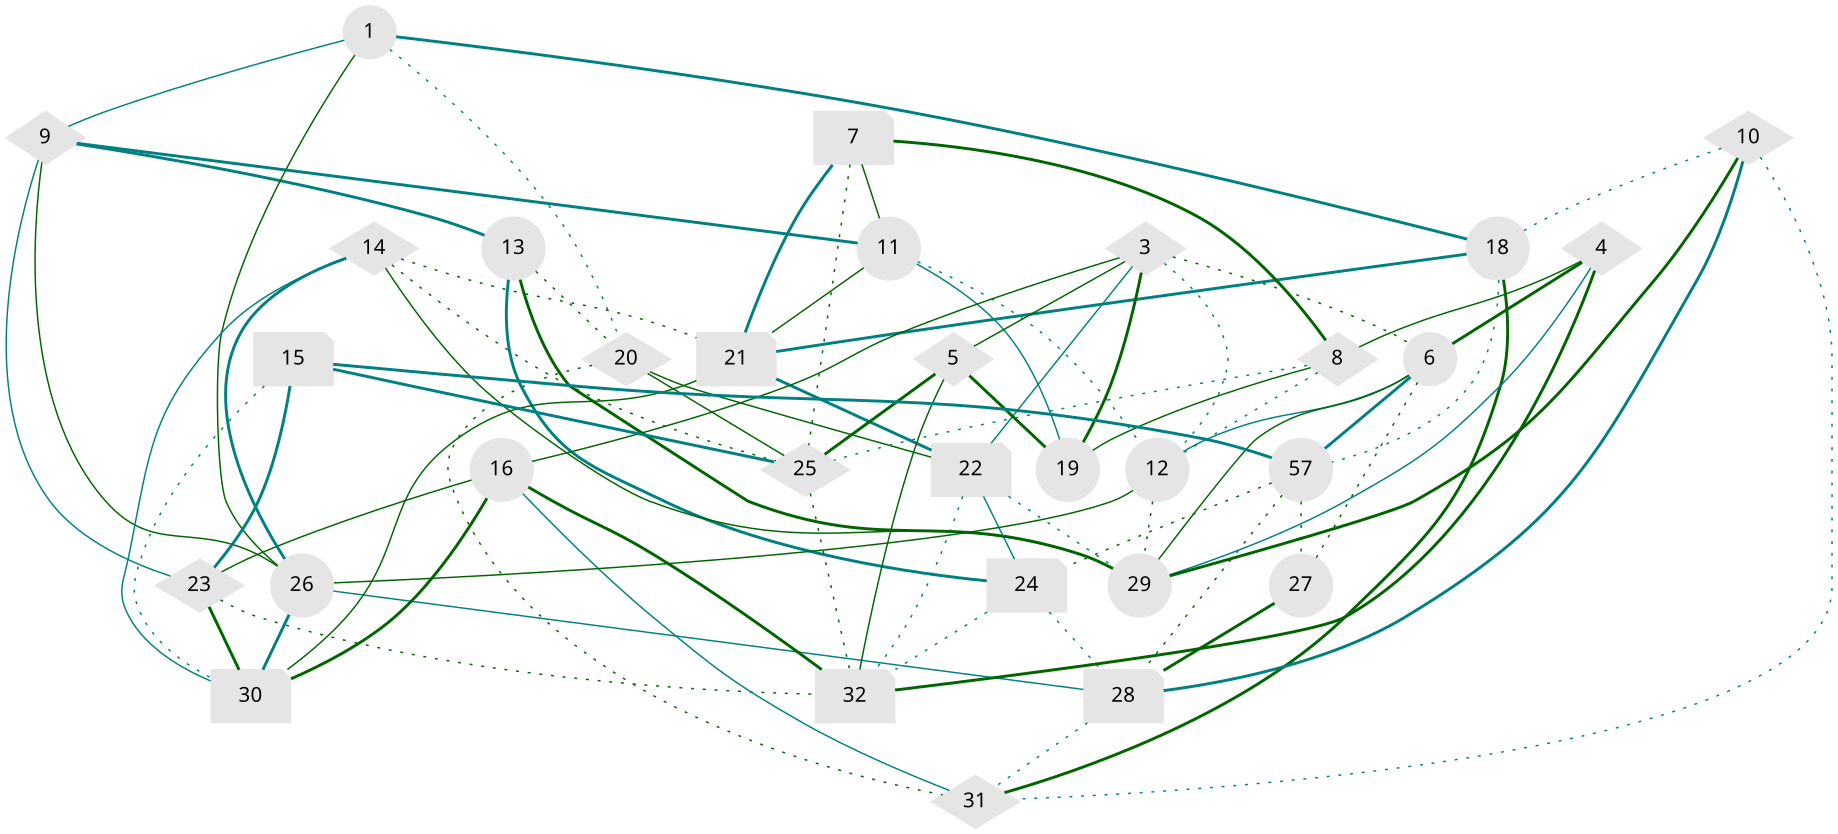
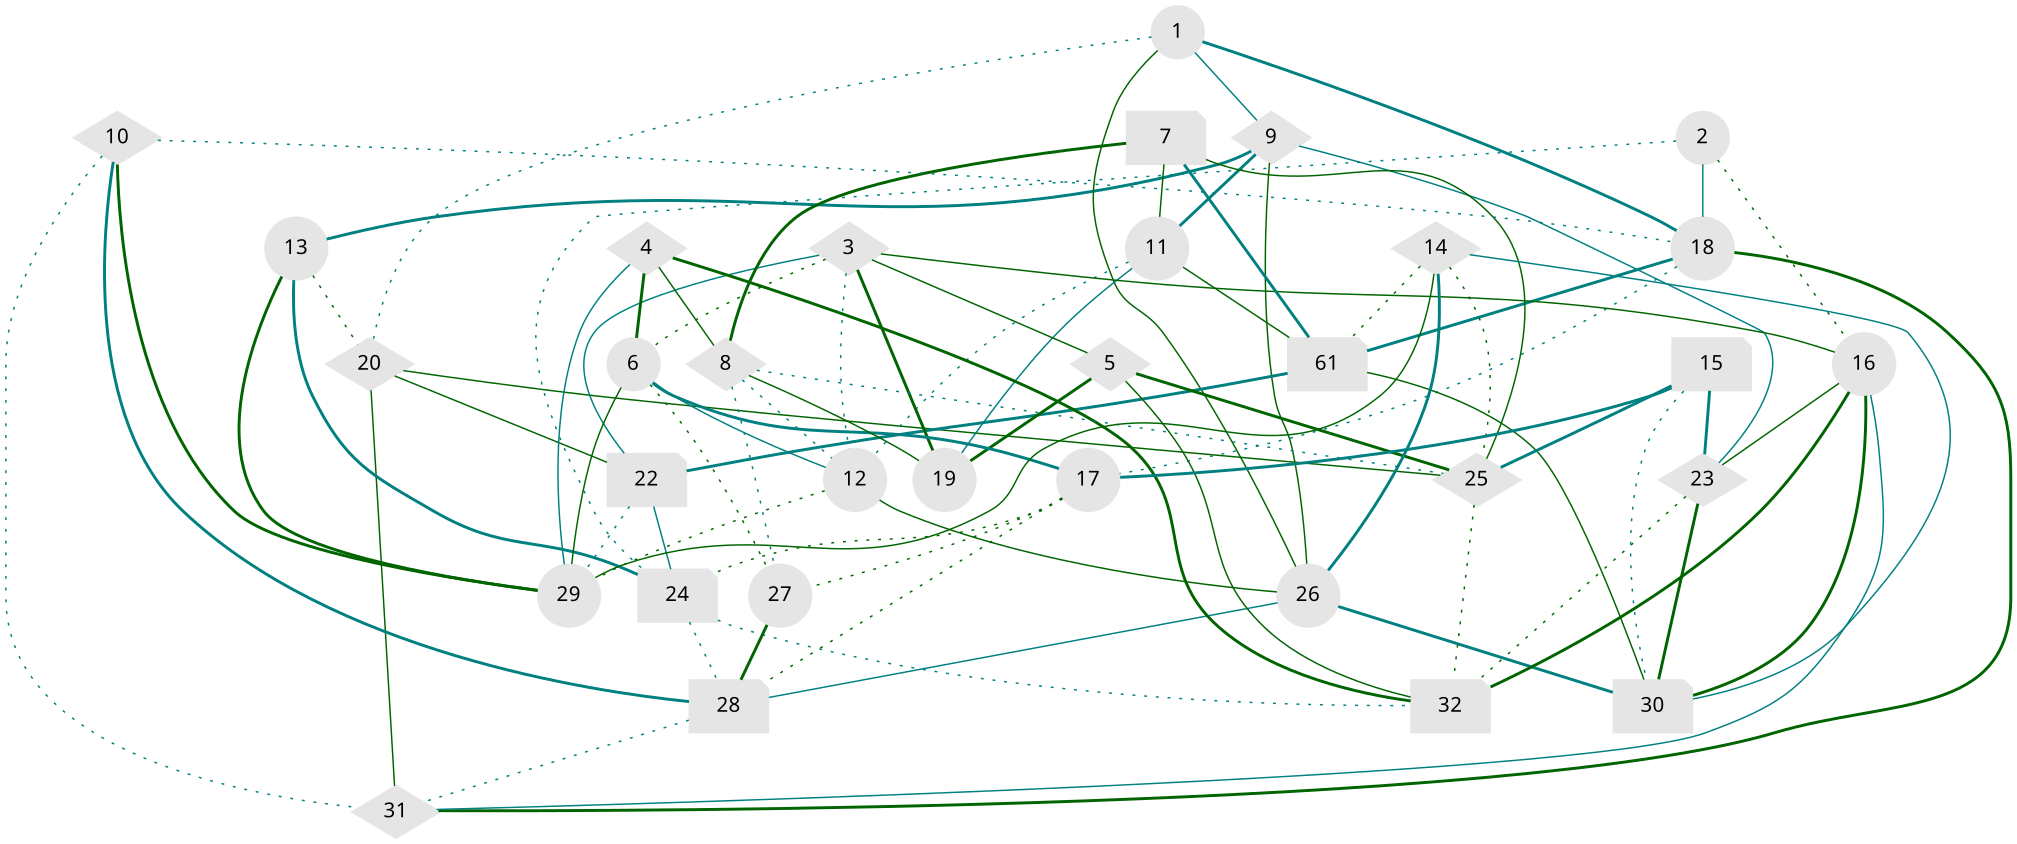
node "2": added
edge "7" -- "25": style dotted -> solid
node "21": label "21" -> "61"
node "57": label "57" -> "17"
edge "8" -- "27": added
edge "22" -- "32": removed
edge "20" -- "31": style dotted -> solid
